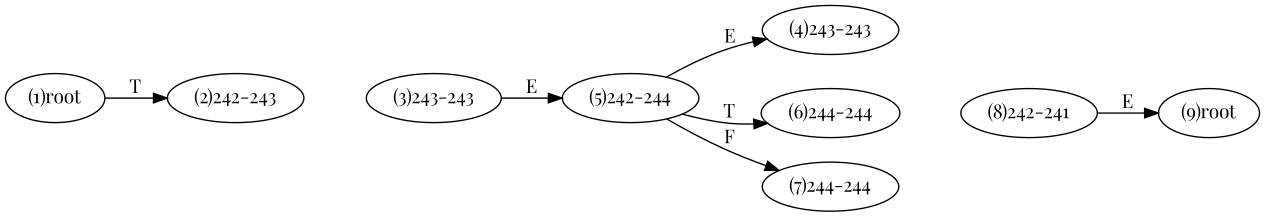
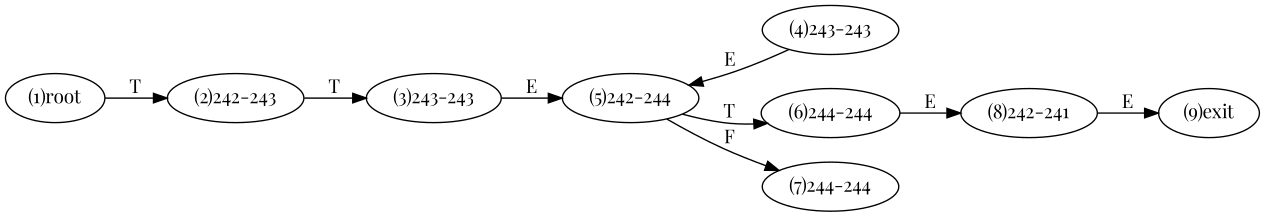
edge "(5)242-244" -> "(4)243-243": reversed
edge "(2)242-243" -> "(3)243-243": added, label "T"
edge "(6)244-244" -> "(8)242-241": added, label "E"
node "(9)root": label "(9)root" -> "(9)exit"
